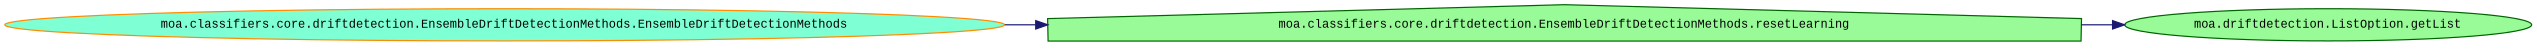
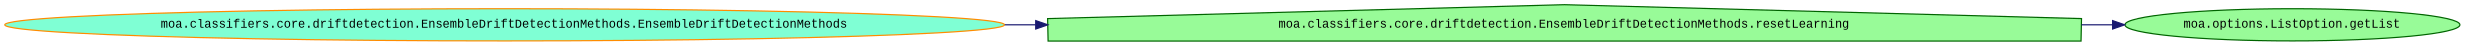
node "moa.driftdetection.ListOption.getList": label "moa.driftdetection.ListOption.getList" -> "moa.options.ListOption.getList"
